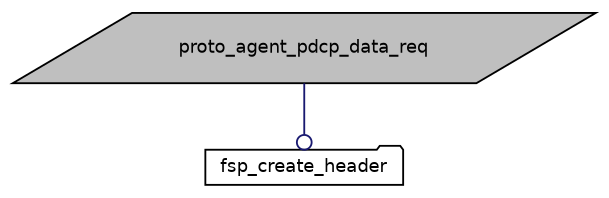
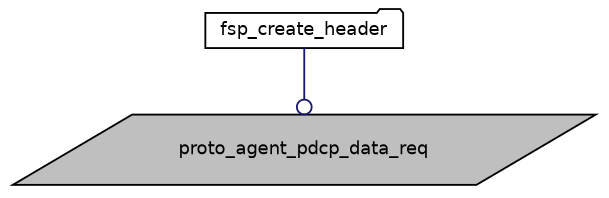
edge "proto_agent_pdcp_data_req" -> "fsp_create_header": reversed
